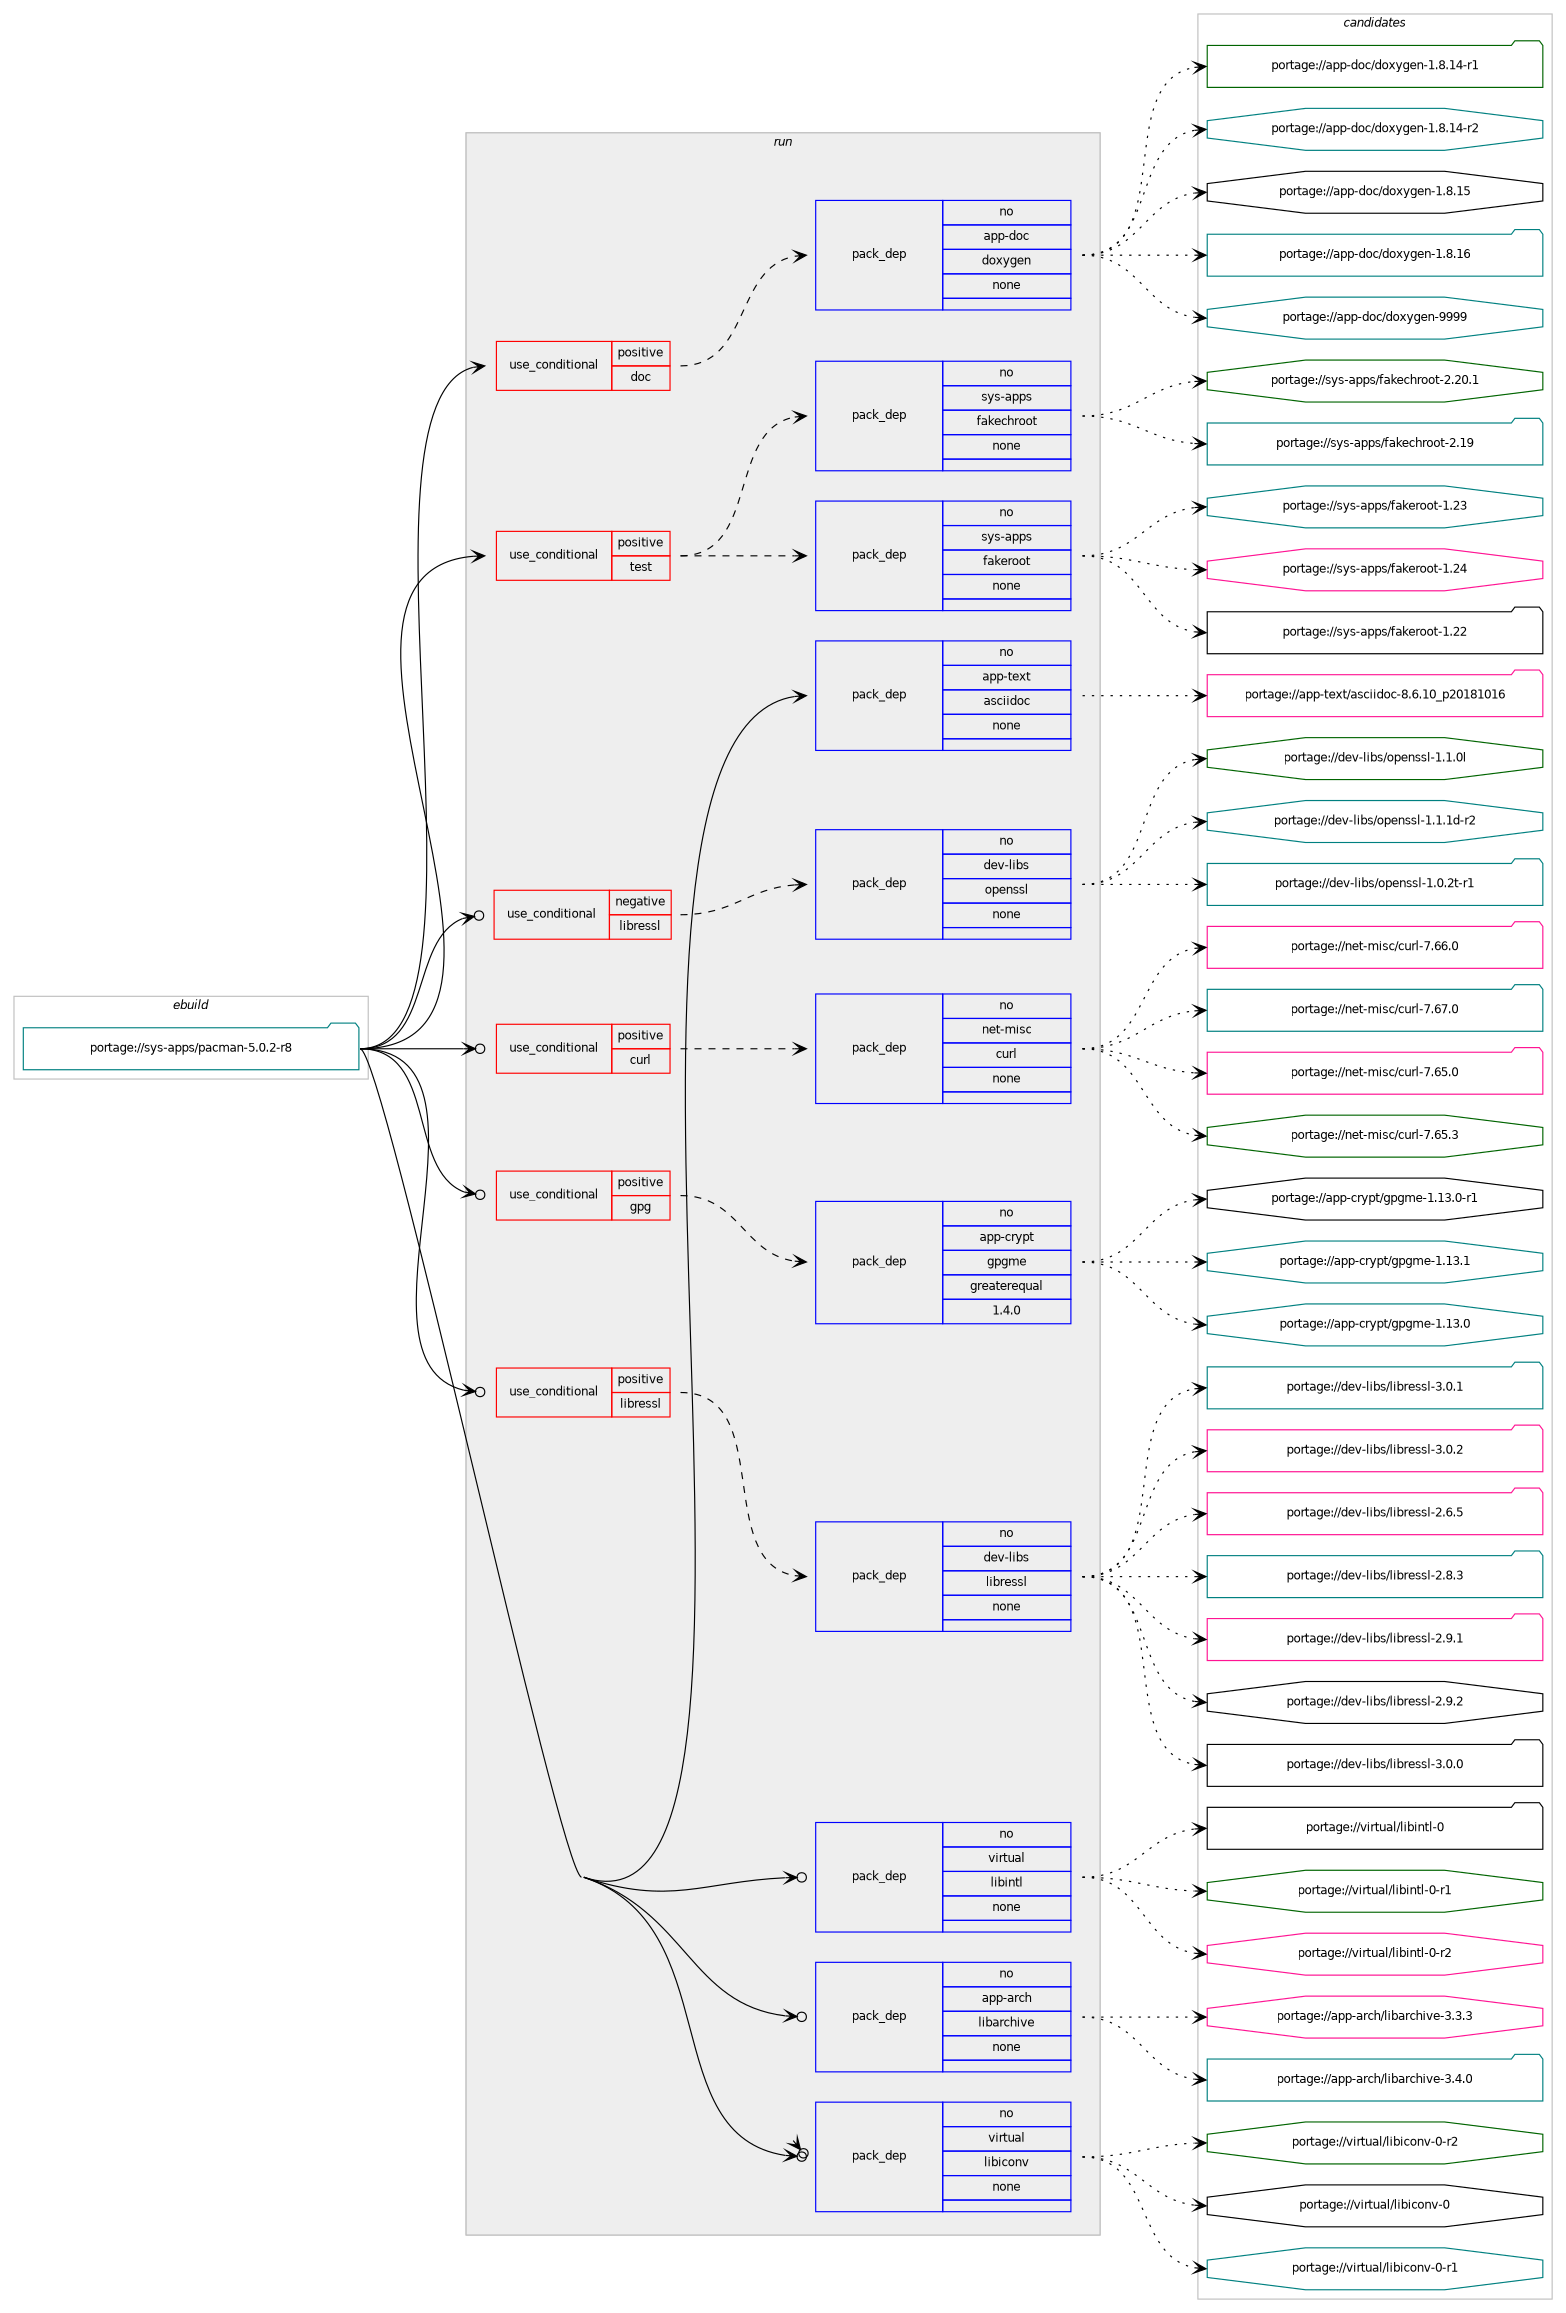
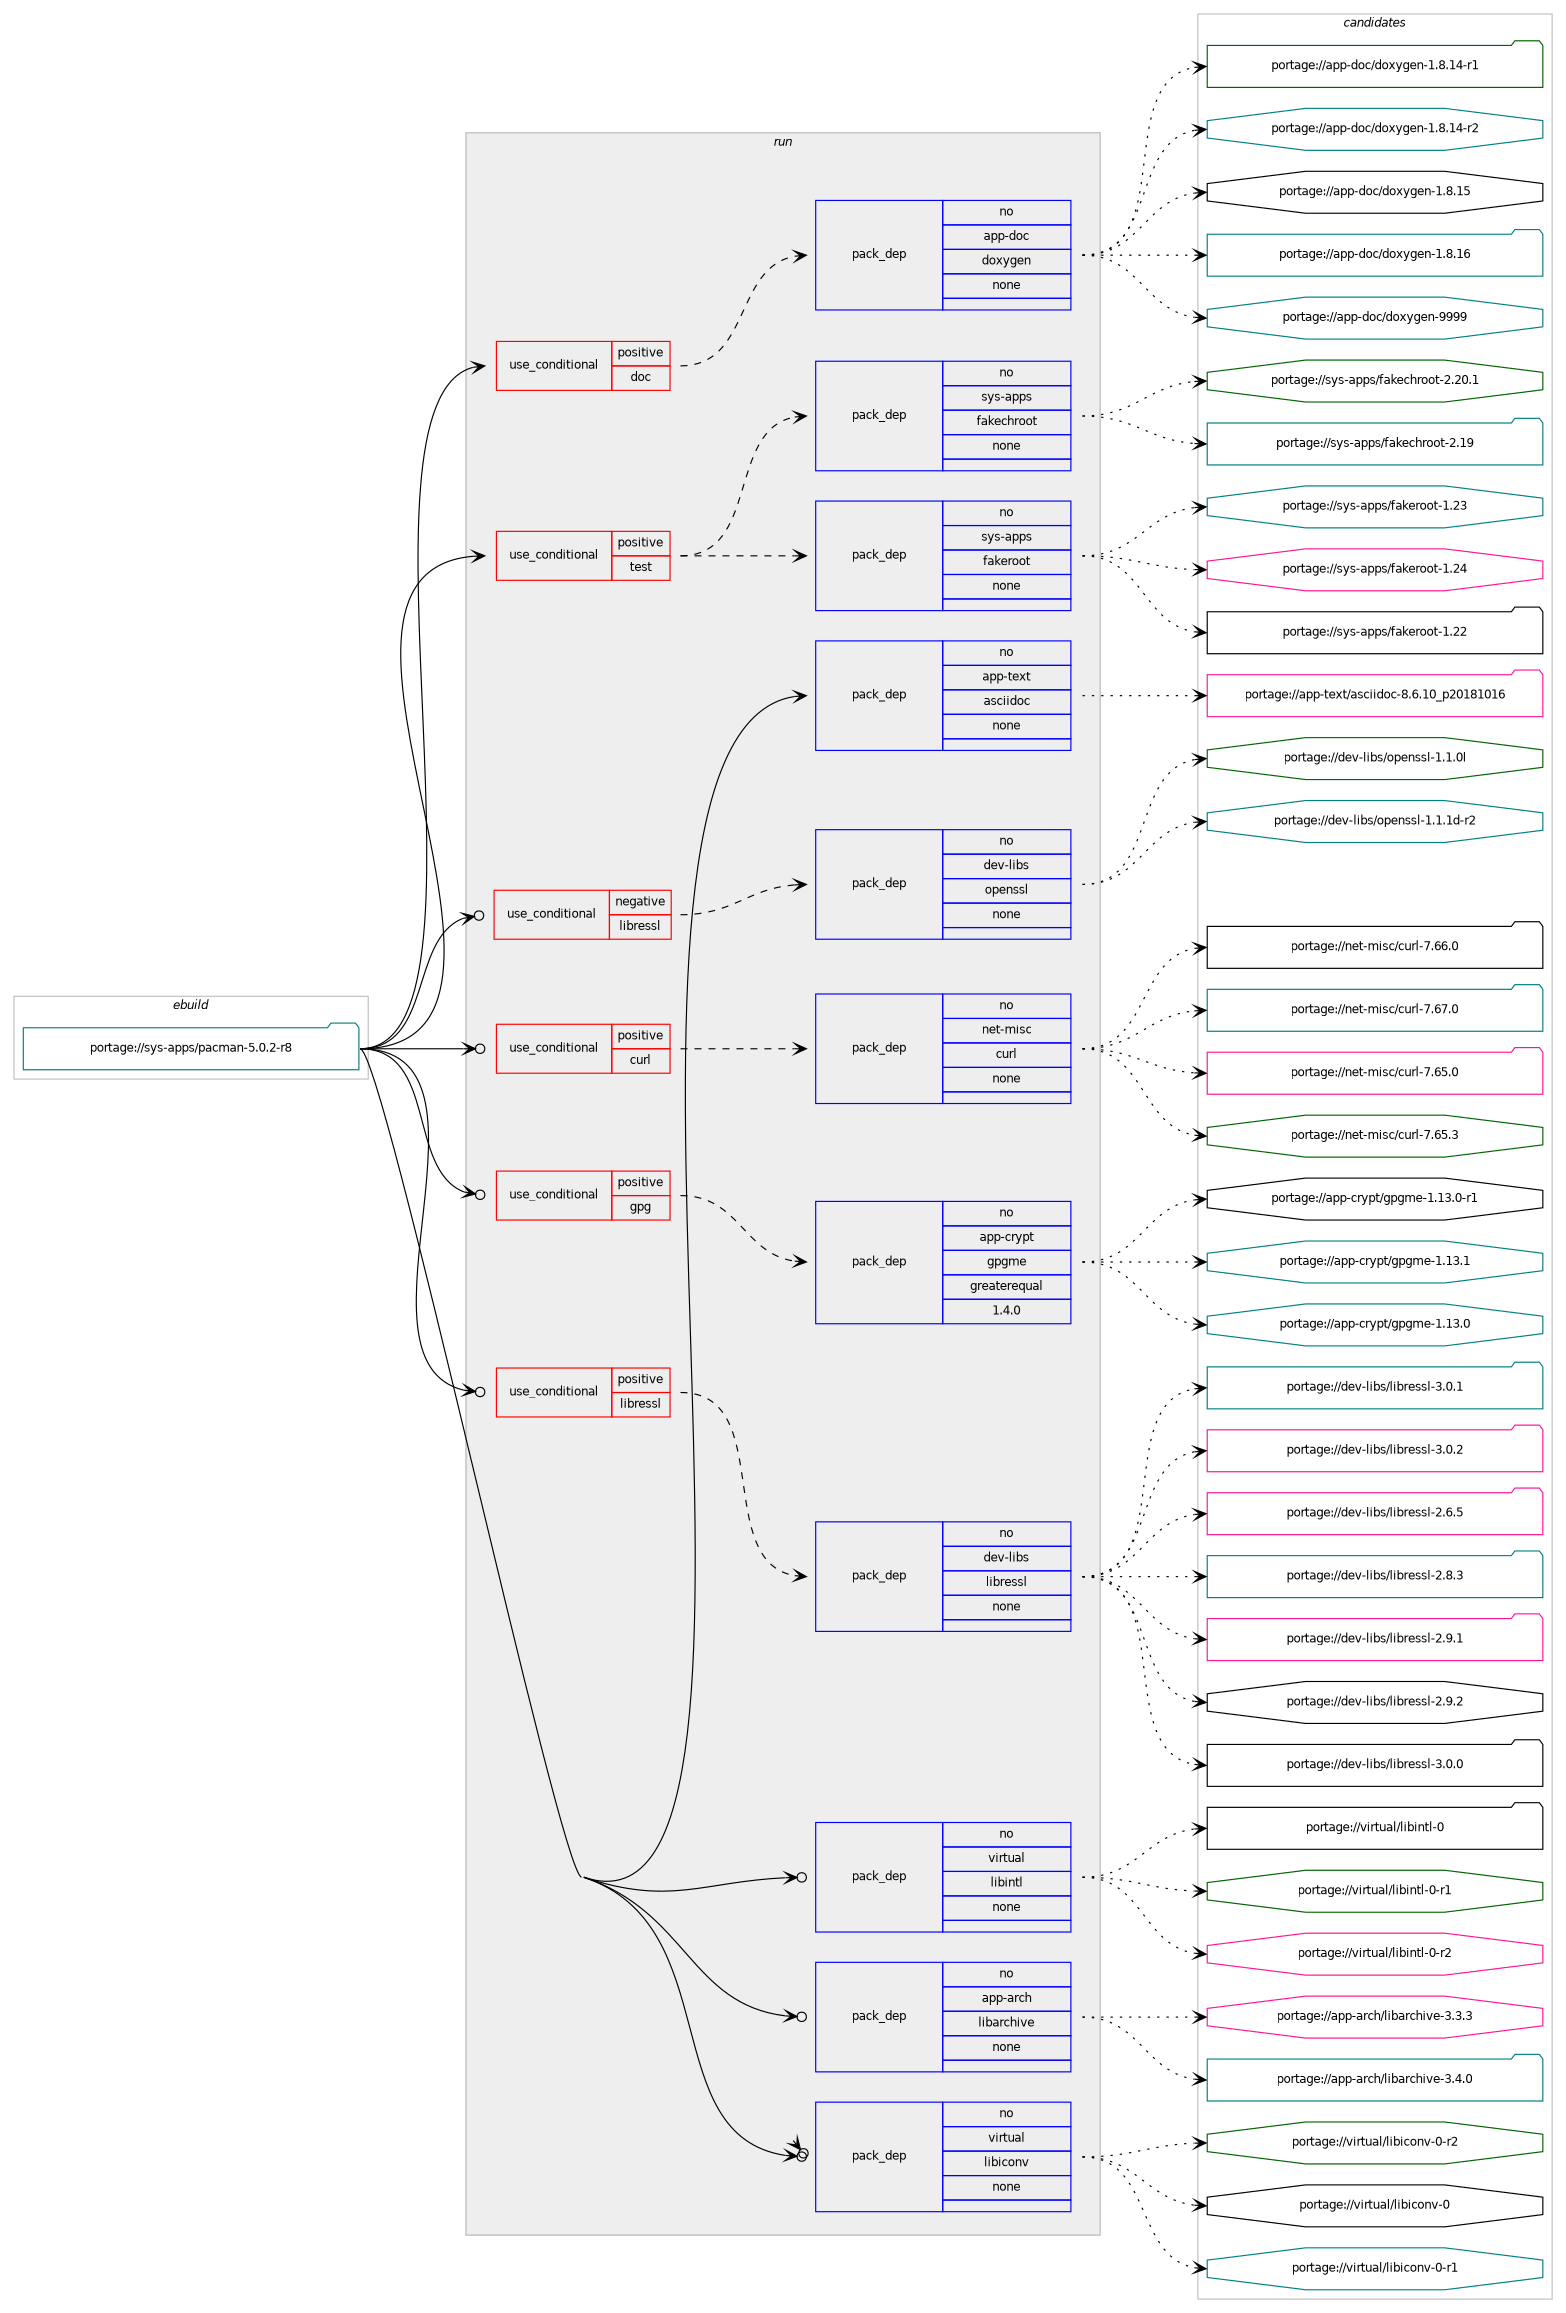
node "portage://dev-libs/openssl-1.0.2t-r1": removed
node "portage://net-misc/curl-7.66.0": color deeppink -> black
